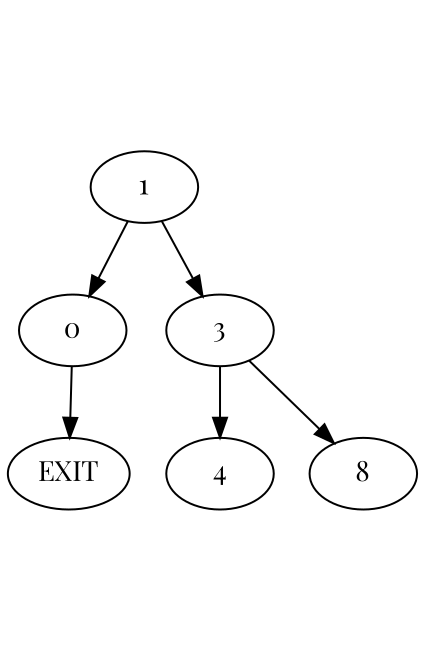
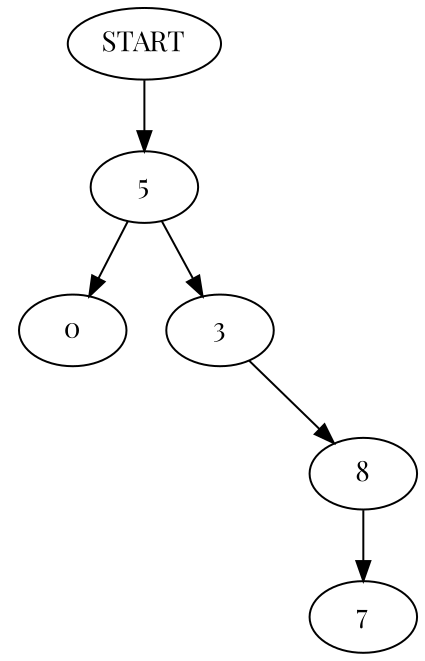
node "START": added
node "1": label "1" -> "5"
node "EXIT": removed
node "4": removed
node "7": added
